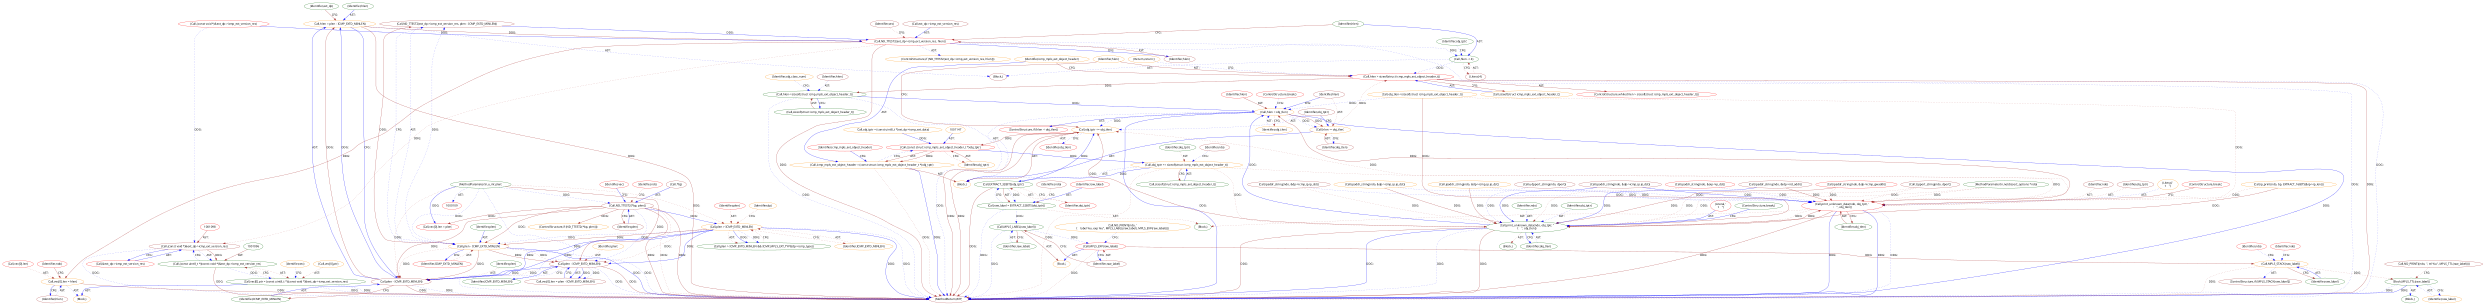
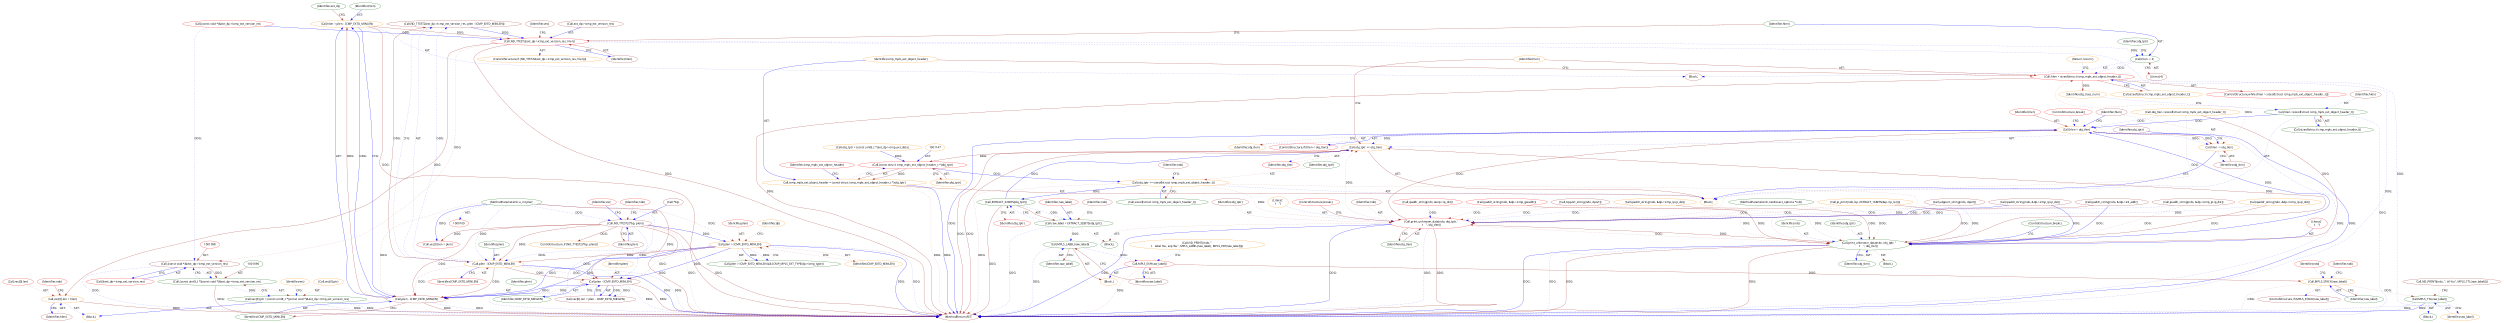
edge "(Call,hlen > sizeof(struct icmp_mpls_ext_object_header_t))" -> "(Call,hlen-=sizeof(struct icmp_mpls_ext_object_header_t))": now "(Call,hlen > sizeof(struct icmp_mpls_ext_object_header_t))" -> "(Identifier,obj_class_num)"
node "(Block,MPLS_TTL(raw_label))": label "(Block,MPLS_TTL(raw_label))" -> "(Call,MPLS_TTL(raw_label))"
